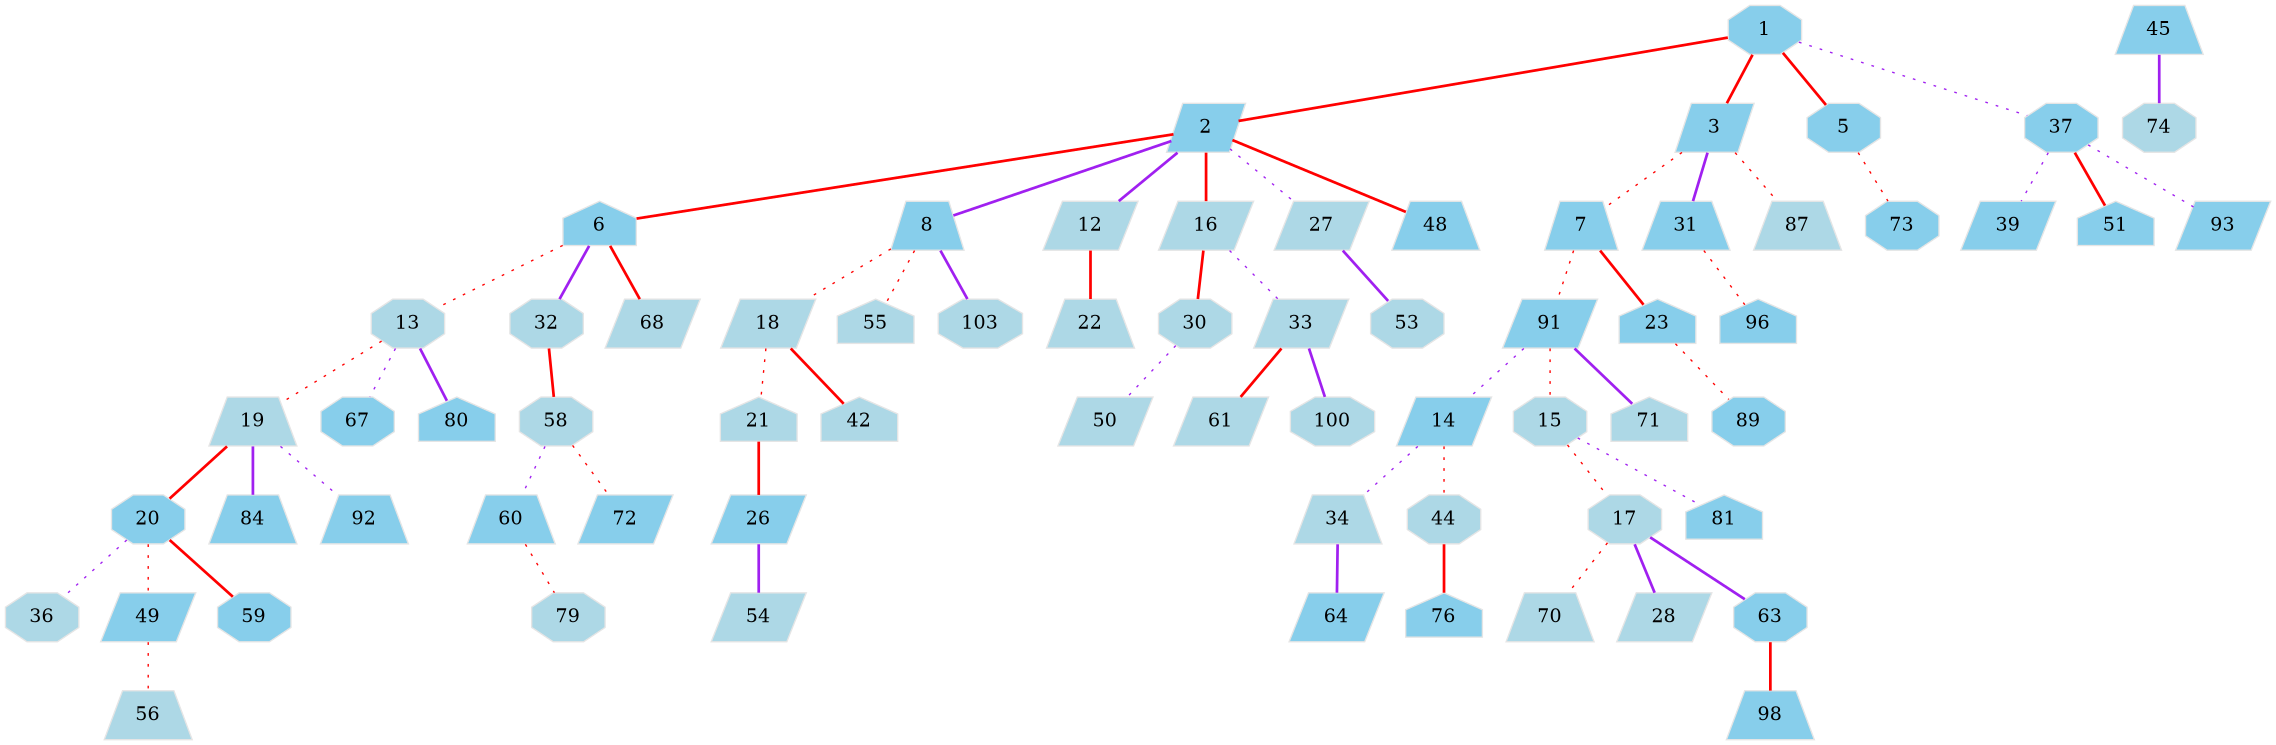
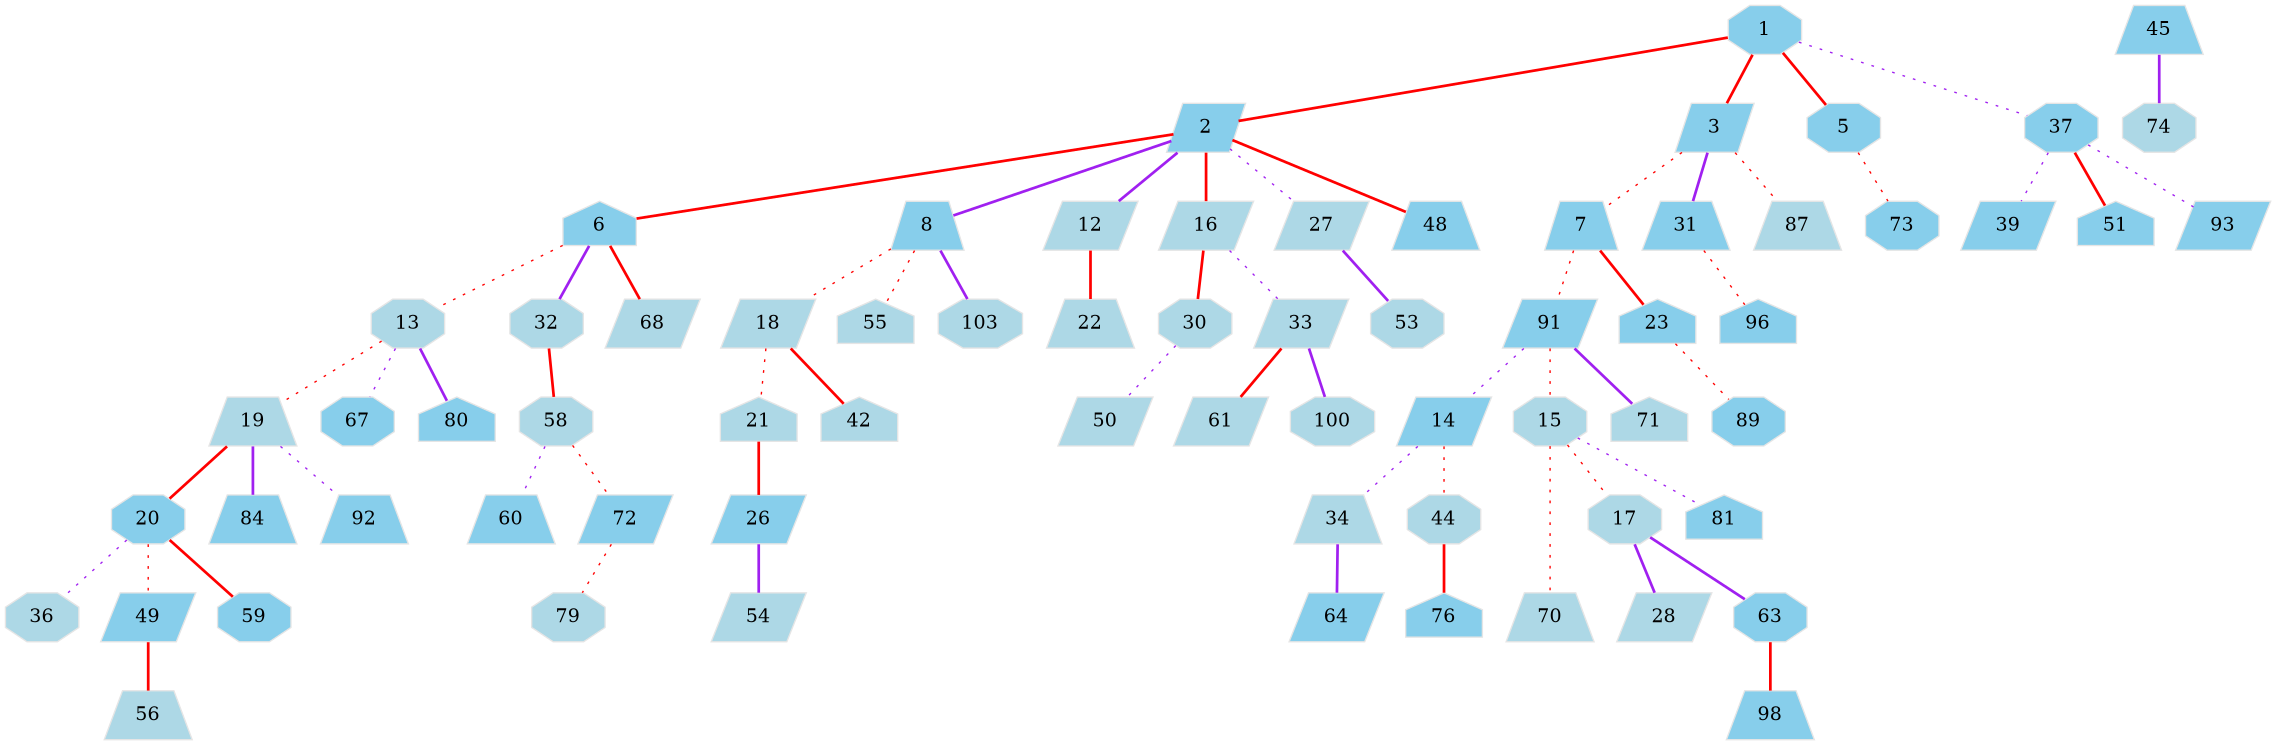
edge "60" -- "79": now "72" -- "79"
edge "17" -- "70": now "15" -- "70"
edge "49" -- "56": style dotted -> bold
